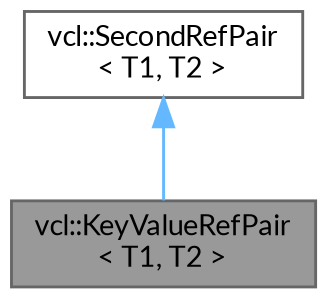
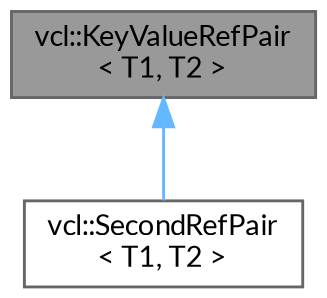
edge "vcl::KeyValueRefPair < T1, T2 >" -> "vcl::SecondRefPair < T1, T2 >": reversed
